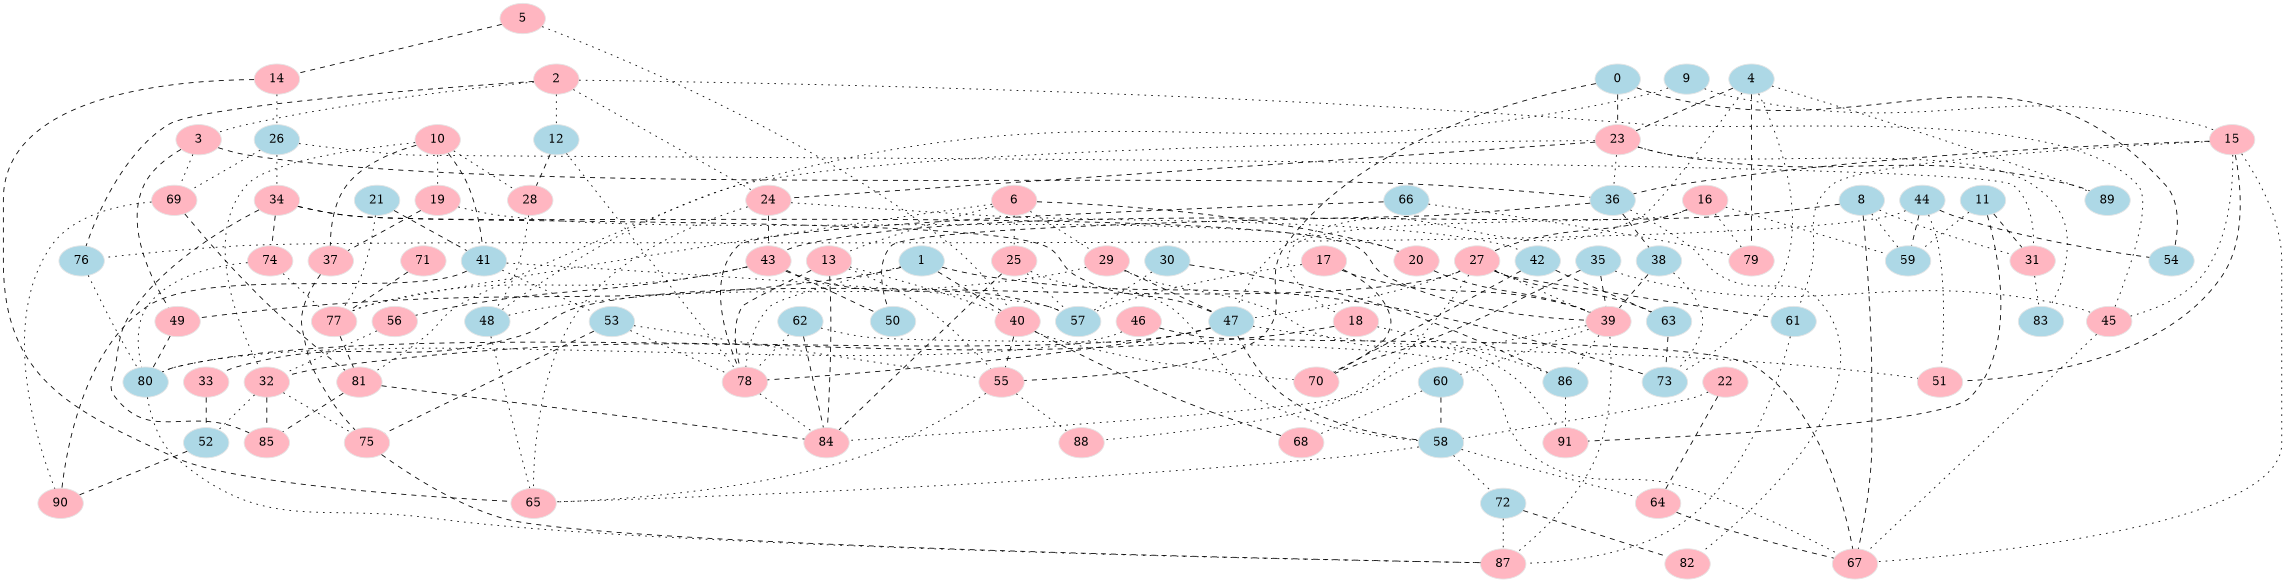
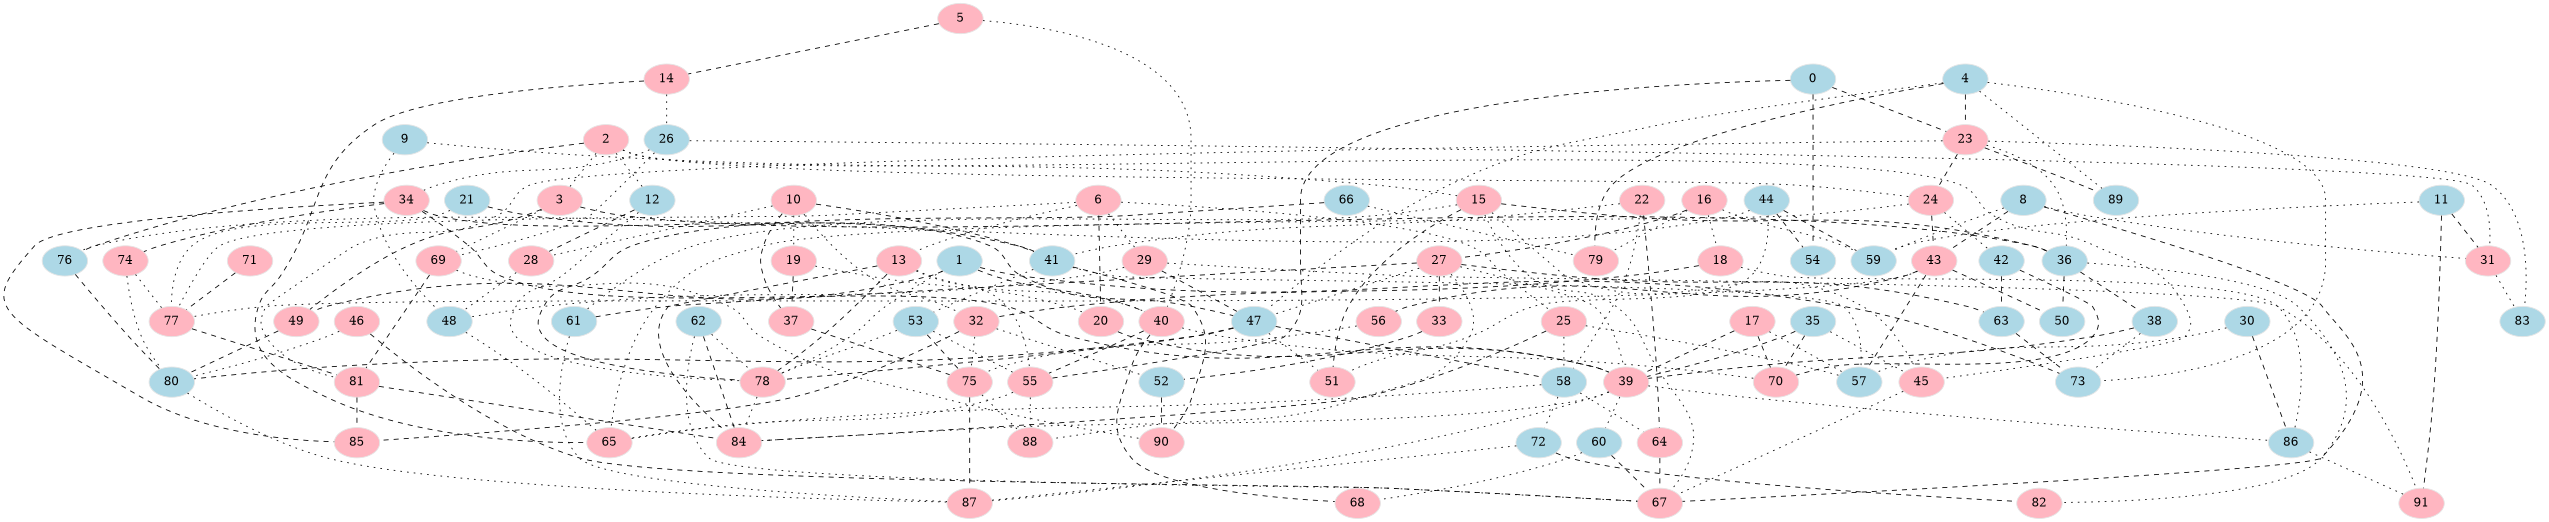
edge "22" -- "41": added
edge "76" -- "80": style dotted -> dashed
edge "56" -- "32": now "56" -- "75"
edge "60" -- "58": now "60" -- "67"
edge "75" -- "88": added
